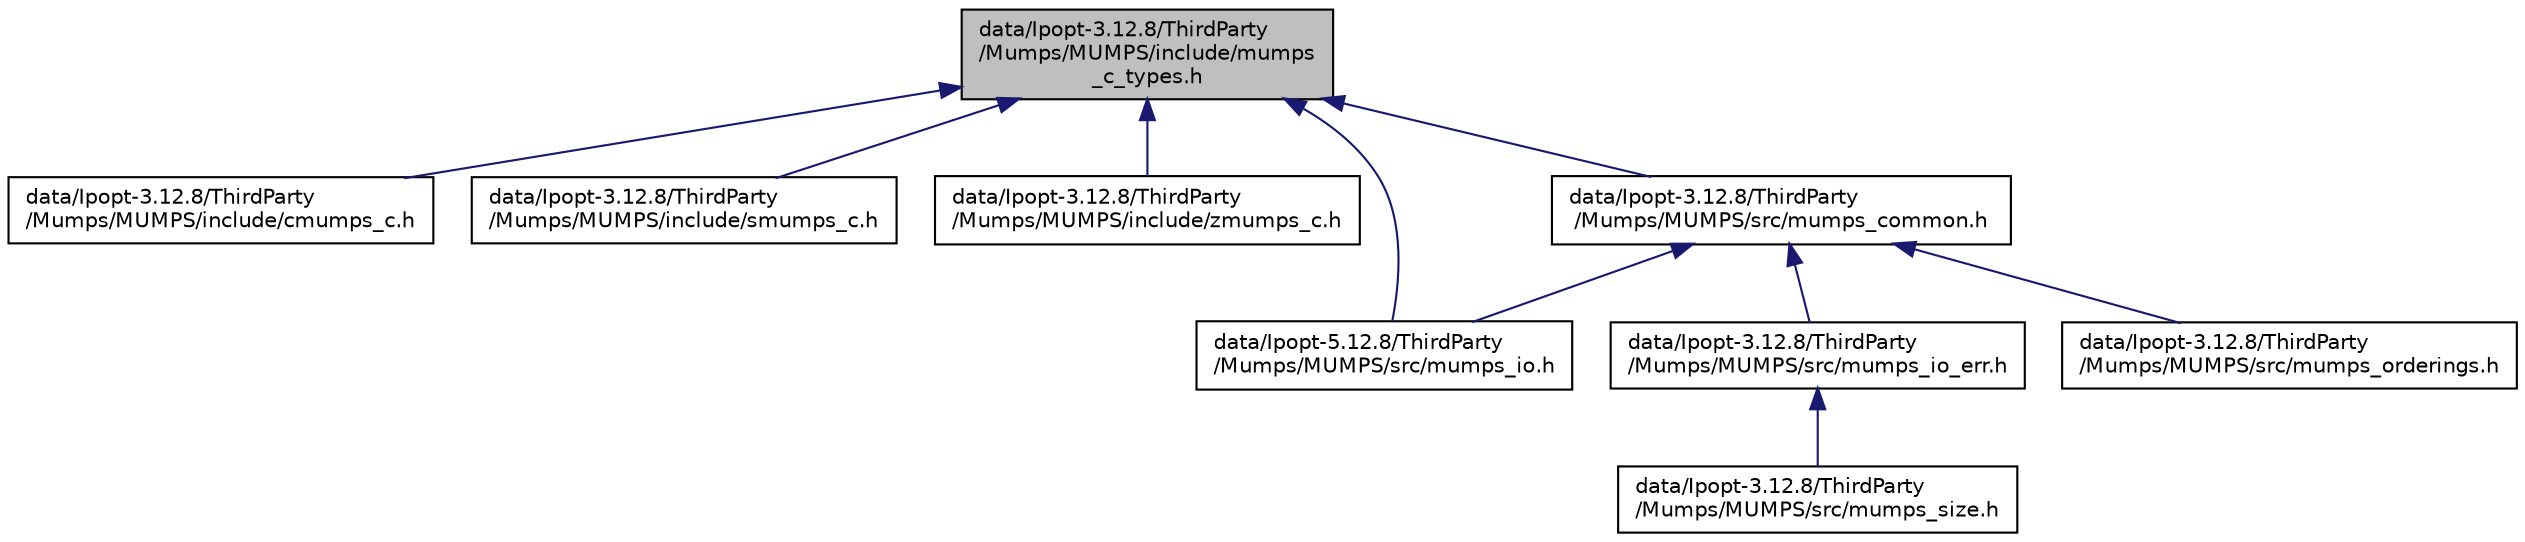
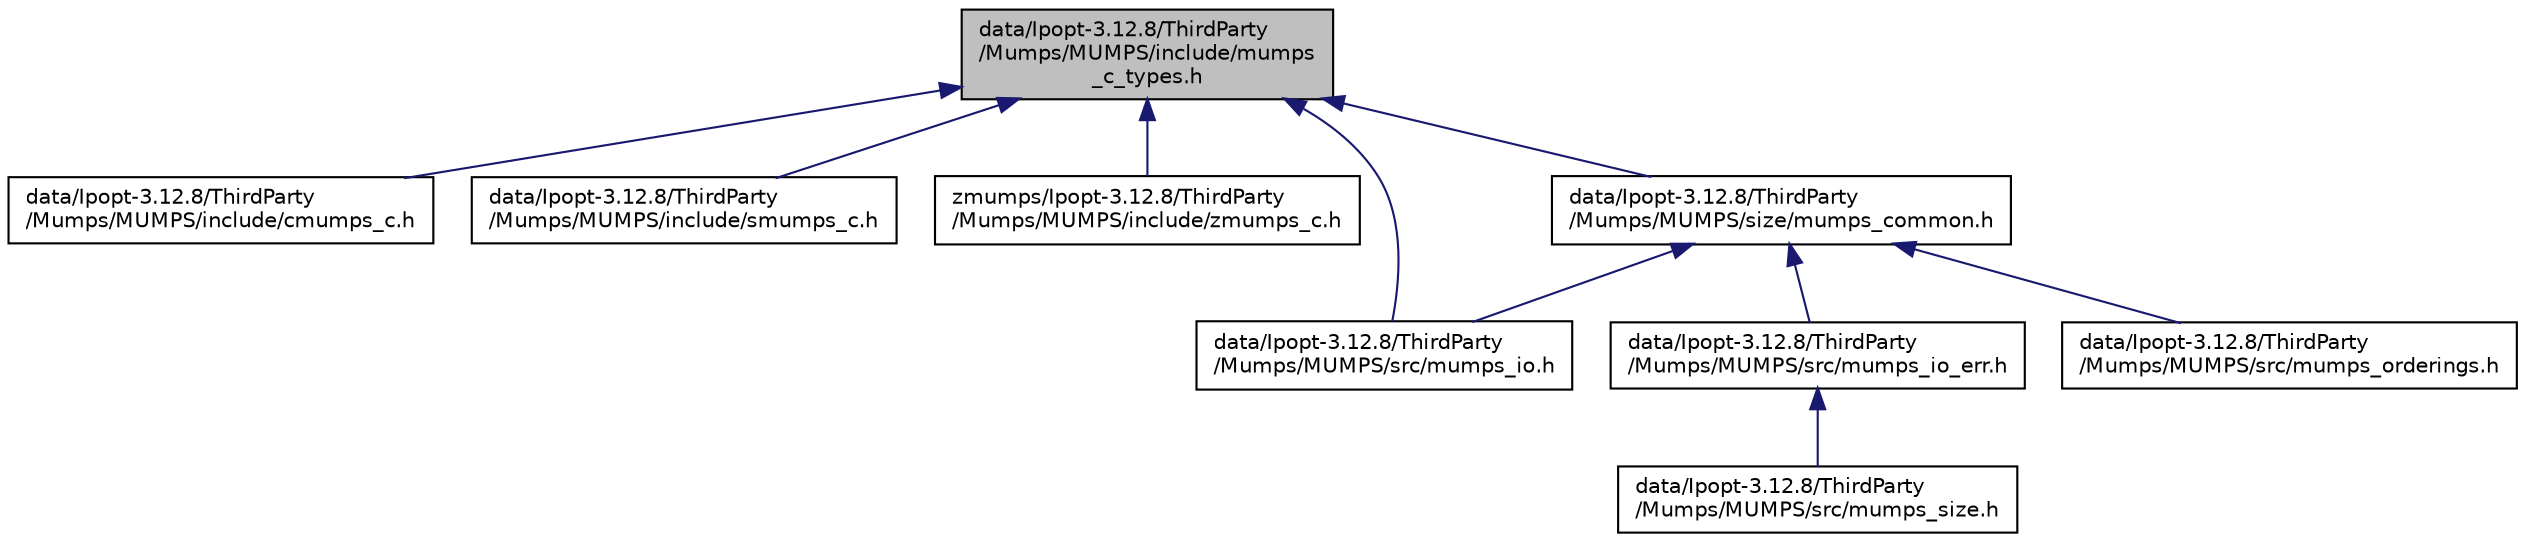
node "data/Ipopt-3.12.8/ThirdParty /Mumps/MUMPS/include/zmumps_c.h": label "data/Ipopt-3.12.8/ThirdParty /Mumps/MUMPS/include/zmumps_c.h" -> "zmumps/Ipopt-3.12.8/ThirdParty /Mumps/MUMPS/include/zmumps_c.h"
node "data/Ipopt-3.12.8/ThirdParty /Mumps/MUMPS/src/mumps_common.h": label "data/Ipopt-3.12.8/ThirdParty /Mumps/MUMPS/src/mumps_common.h" -> "data/Ipopt-3.12.8/ThirdParty /Mumps/MUMPS/size/mumps_common.h"
node "data/Ipopt-5.12.8/ThirdParty /Mumps/MUMPS/src/mumps_io.h": label "data/Ipopt-5.12.8/ThirdParty /Mumps/MUMPS/src/mumps_io.h" -> "data/Ipopt-3.12.8/ThirdParty /Mumps/MUMPS/src/mumps_io.h"
